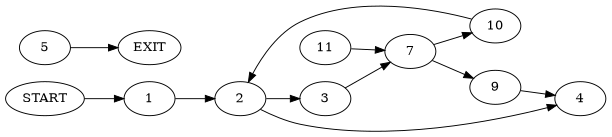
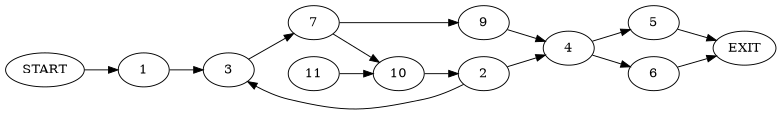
edge "4" -> "5": added
edge "11" -> "7": now "11" -> "10"
node "6": added
edge "1" -> "2": now "1" -> "3"
